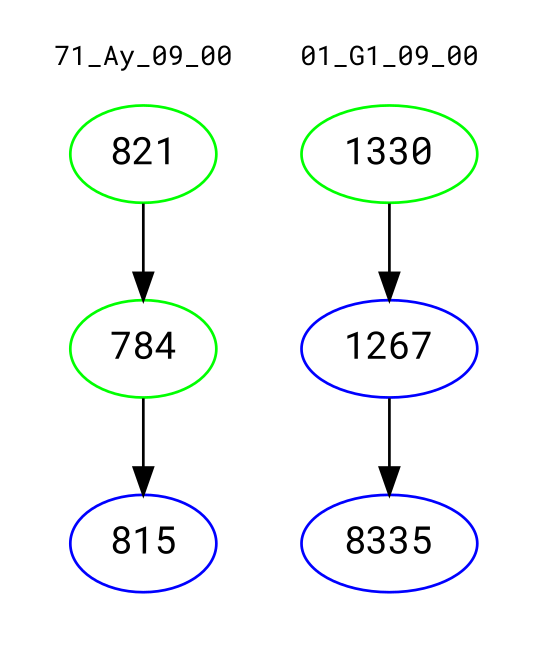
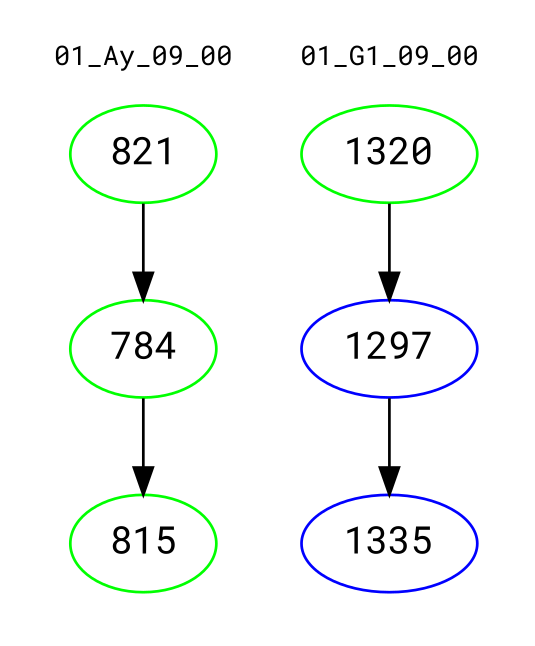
cluster "71_Ay_09_00": label "71_Ay_09_00" -> "01_Ay_09_00"
node "1330": label "1330" -> "1320"
node "1267": label "1267" -> "1297"
node "815": color blue -> green
node "8335": label "8335" -> "1335"
